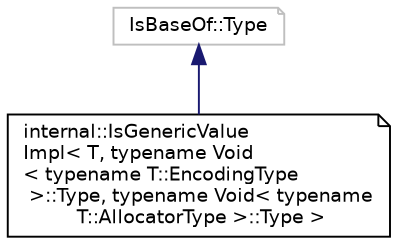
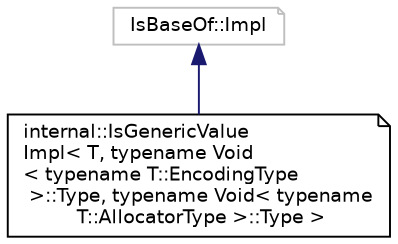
node "IsBaseOf::Type": label "IsBaseOf::Type" -> "IsBaseOf::Impl"
